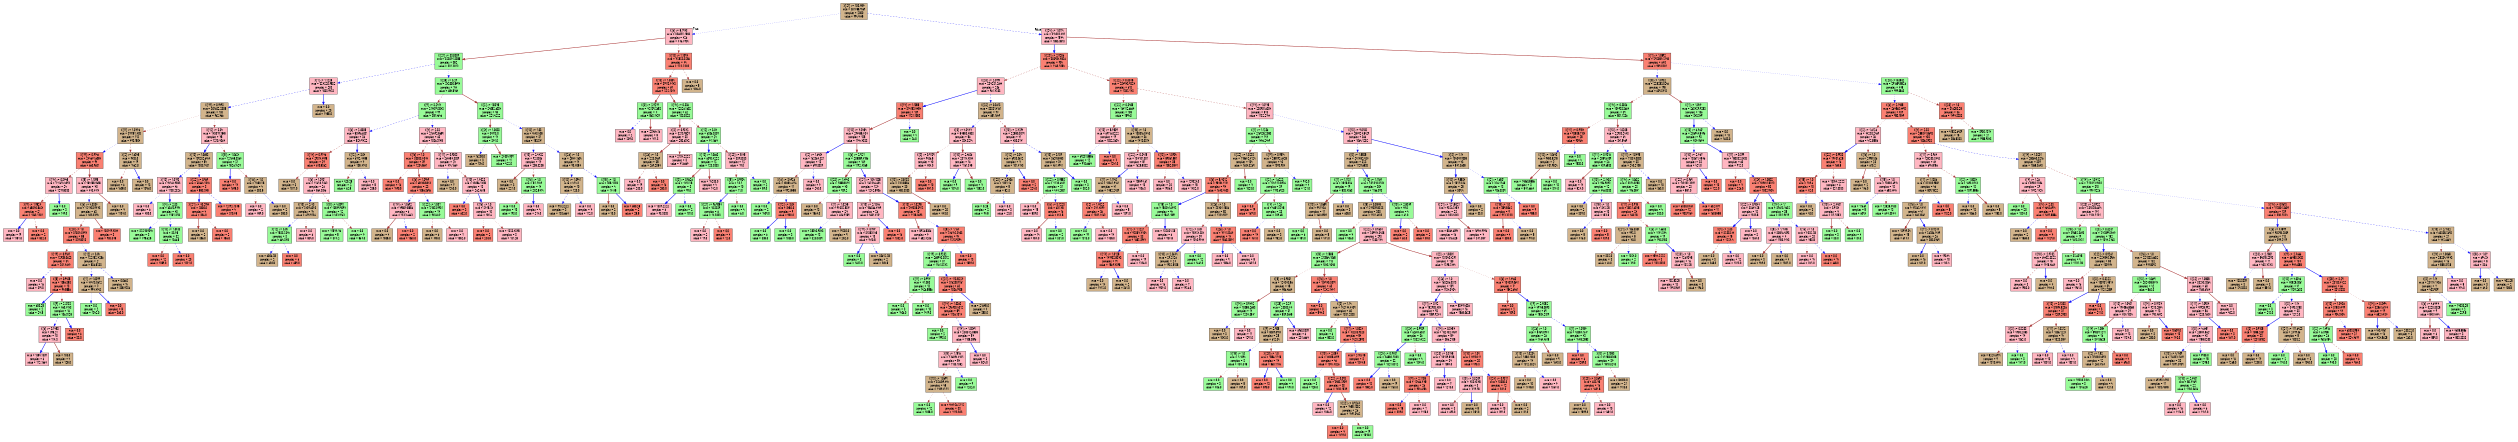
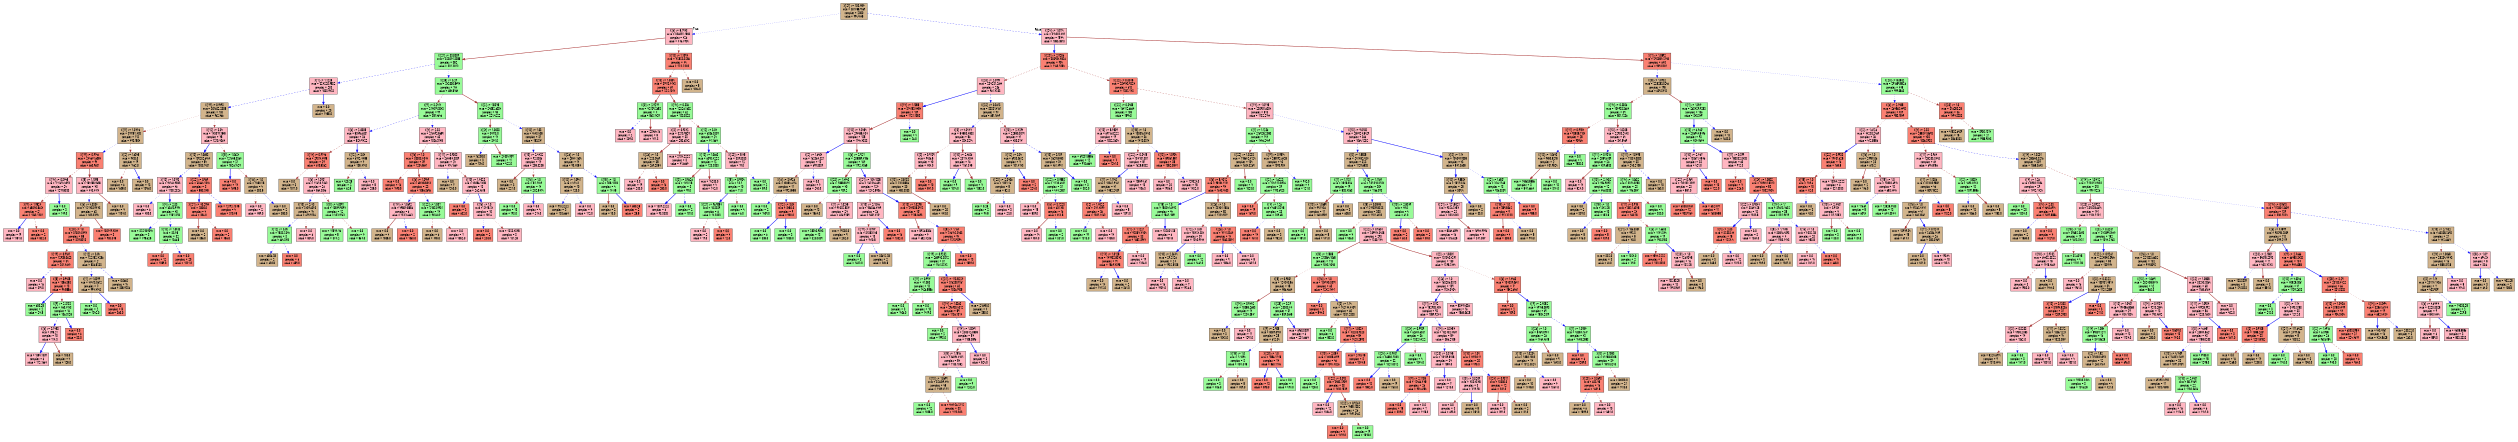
node "X[15] <= 1.0 mse = 342.25 samples = 10 value = 457.5": fillcolor lightpink -> palegreen
edge "X[16] <= 1.0 mse = 2715.24 samples = 10 value = 151.6" -> "mse = 0.0 samples = 2 value = 233.0": color brown -> blue
